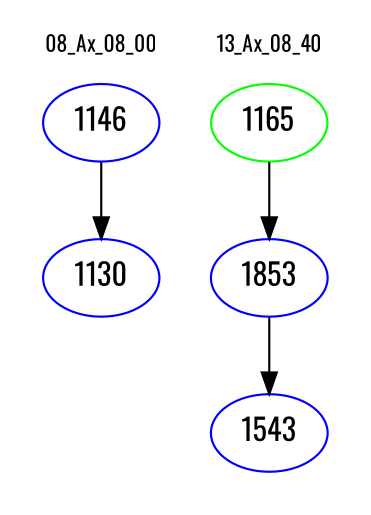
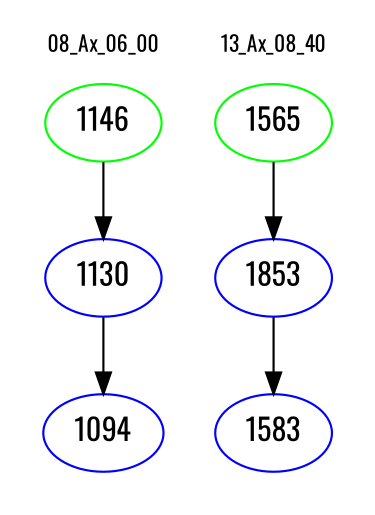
cluster "08_Ax_08_00": label "08_Ax_08_00" -> "08_Ax_06_00"
node "1146": color blue -> green
node "1165": label "1165" -> "1565"
node "1094": added
node "1543": label "1543" -> "1583"
